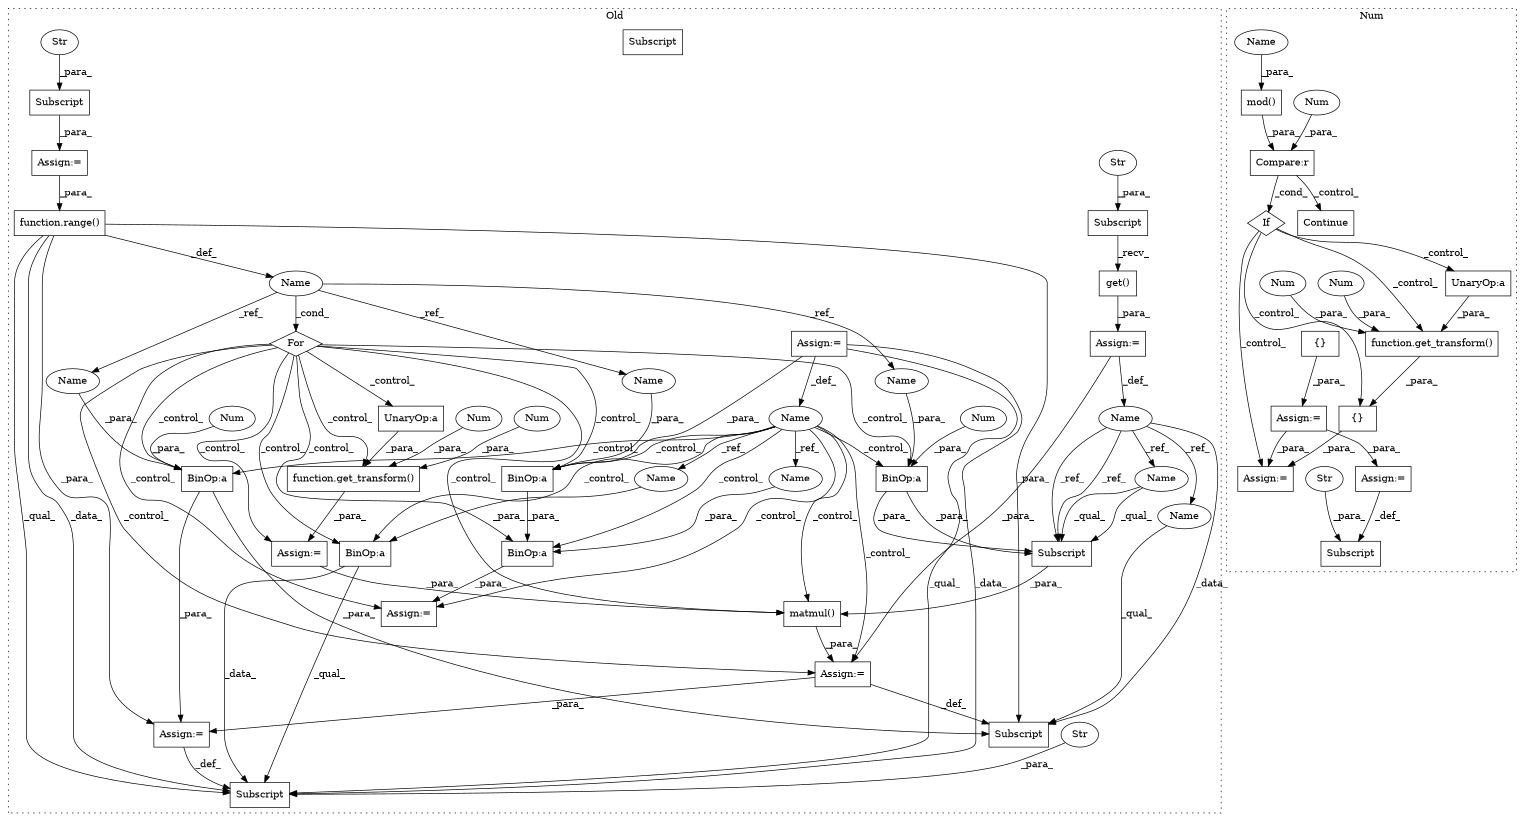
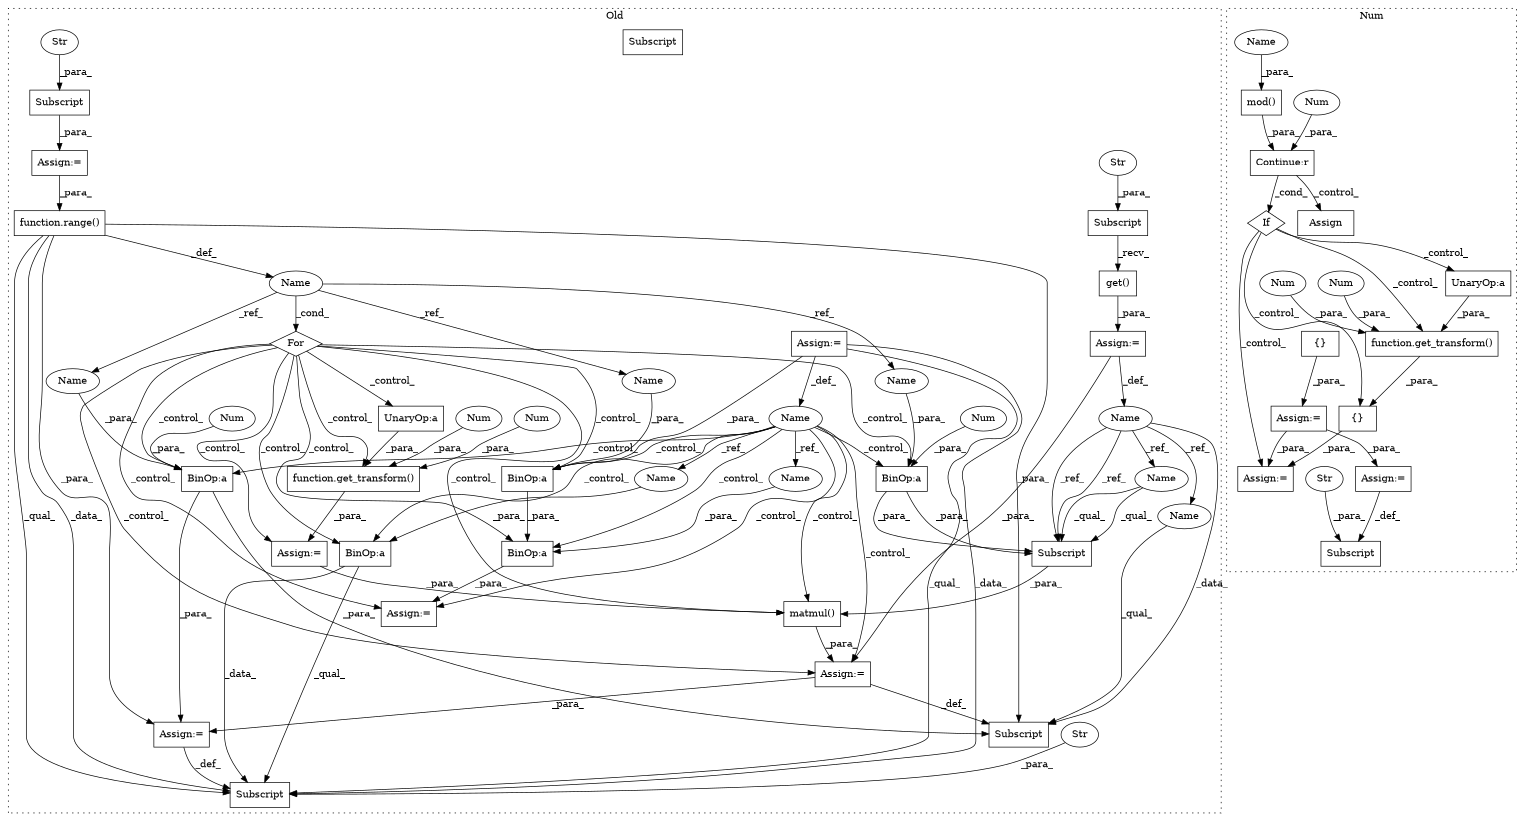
node "Compare:r": label "Compare:r" -> "Continue:r"
node "Continue": label "Continue" -> "Assign"
